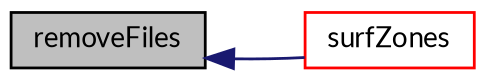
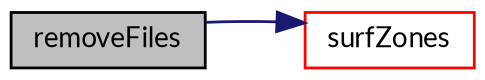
edge "surfZones" -> "removeFiles": reversed
